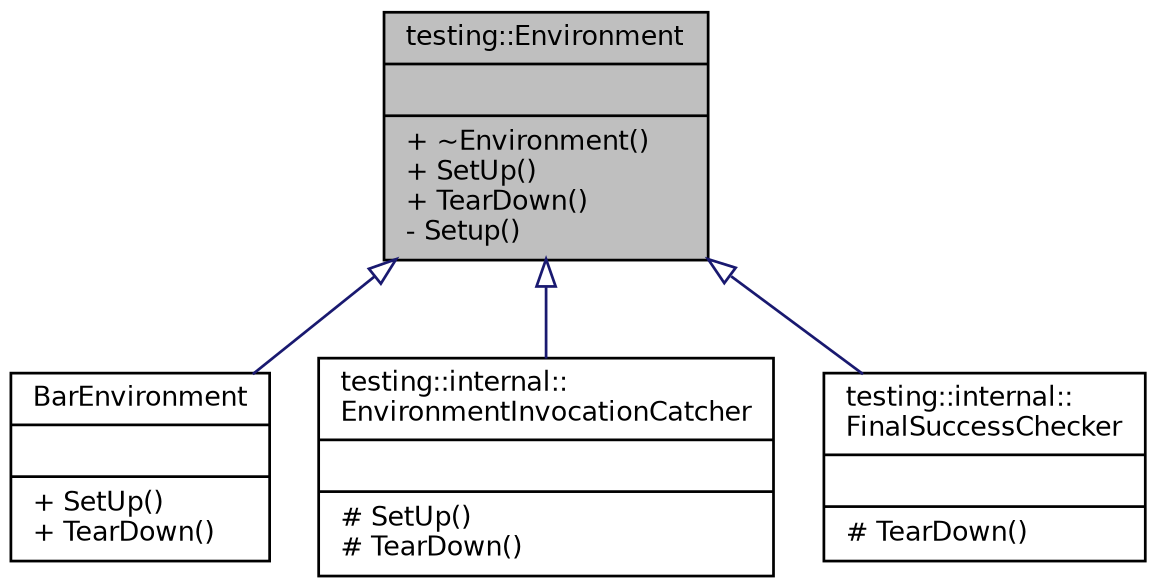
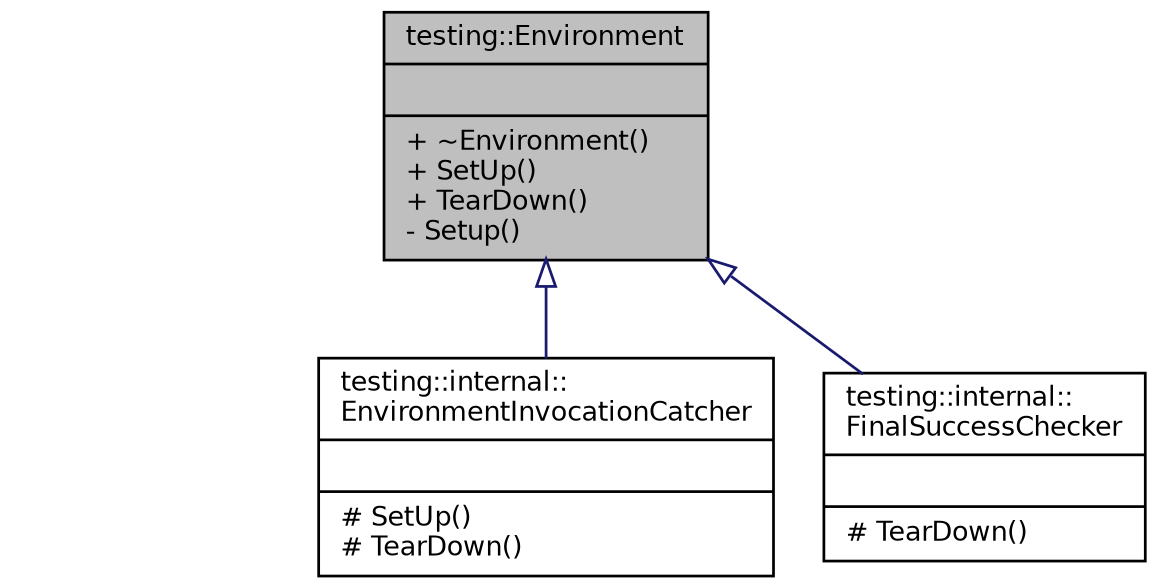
node "BarEnvironment": removed
